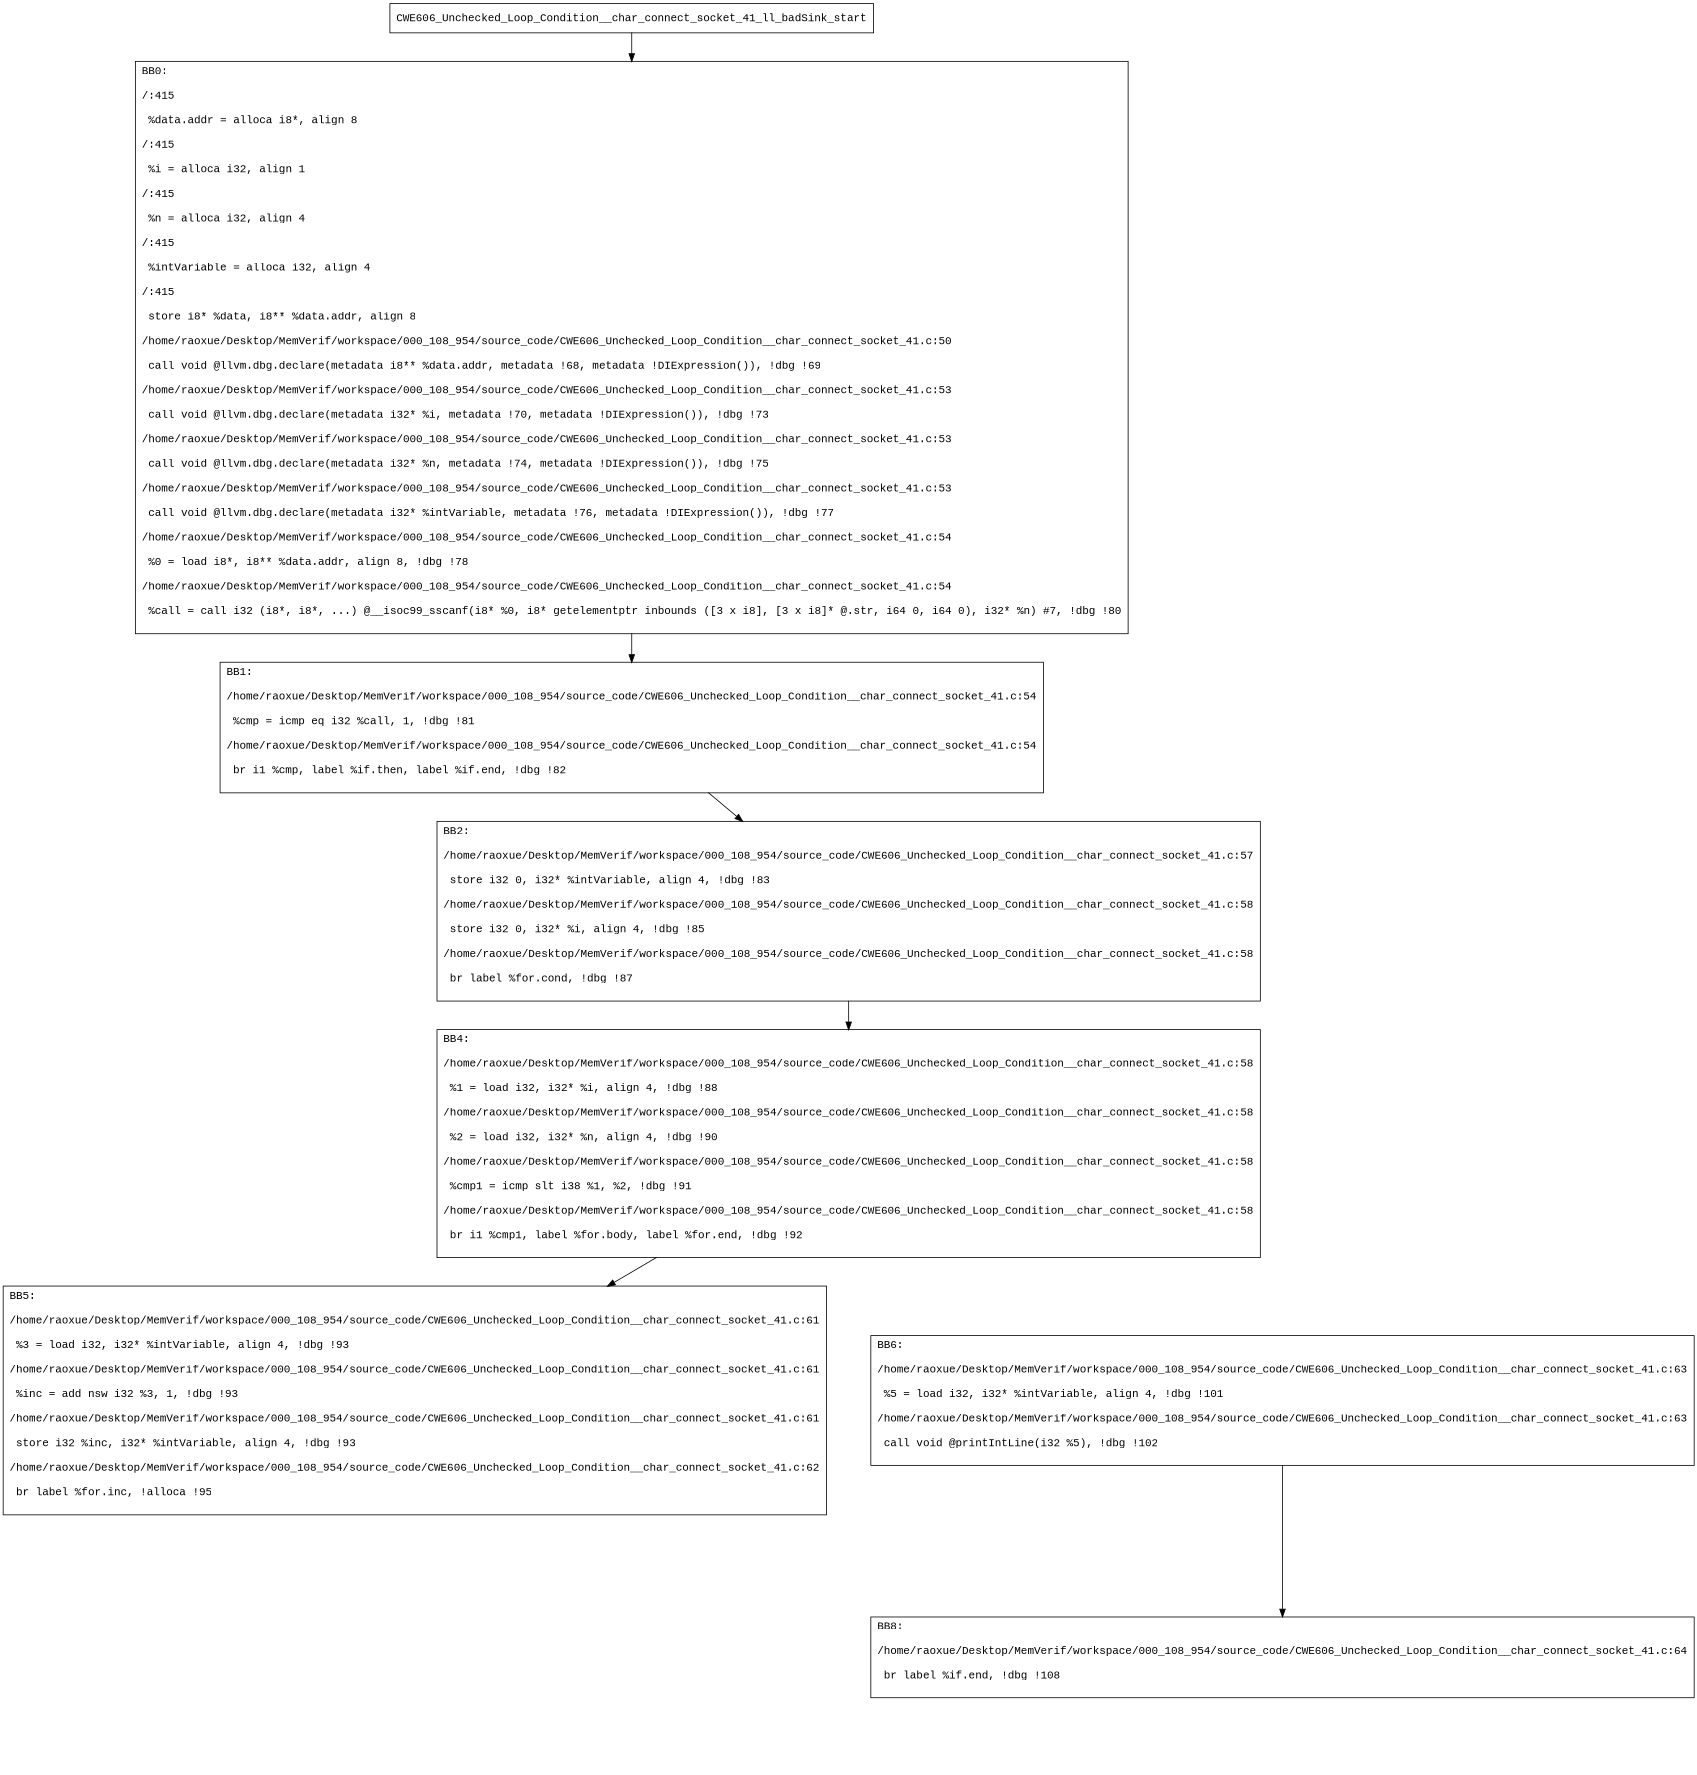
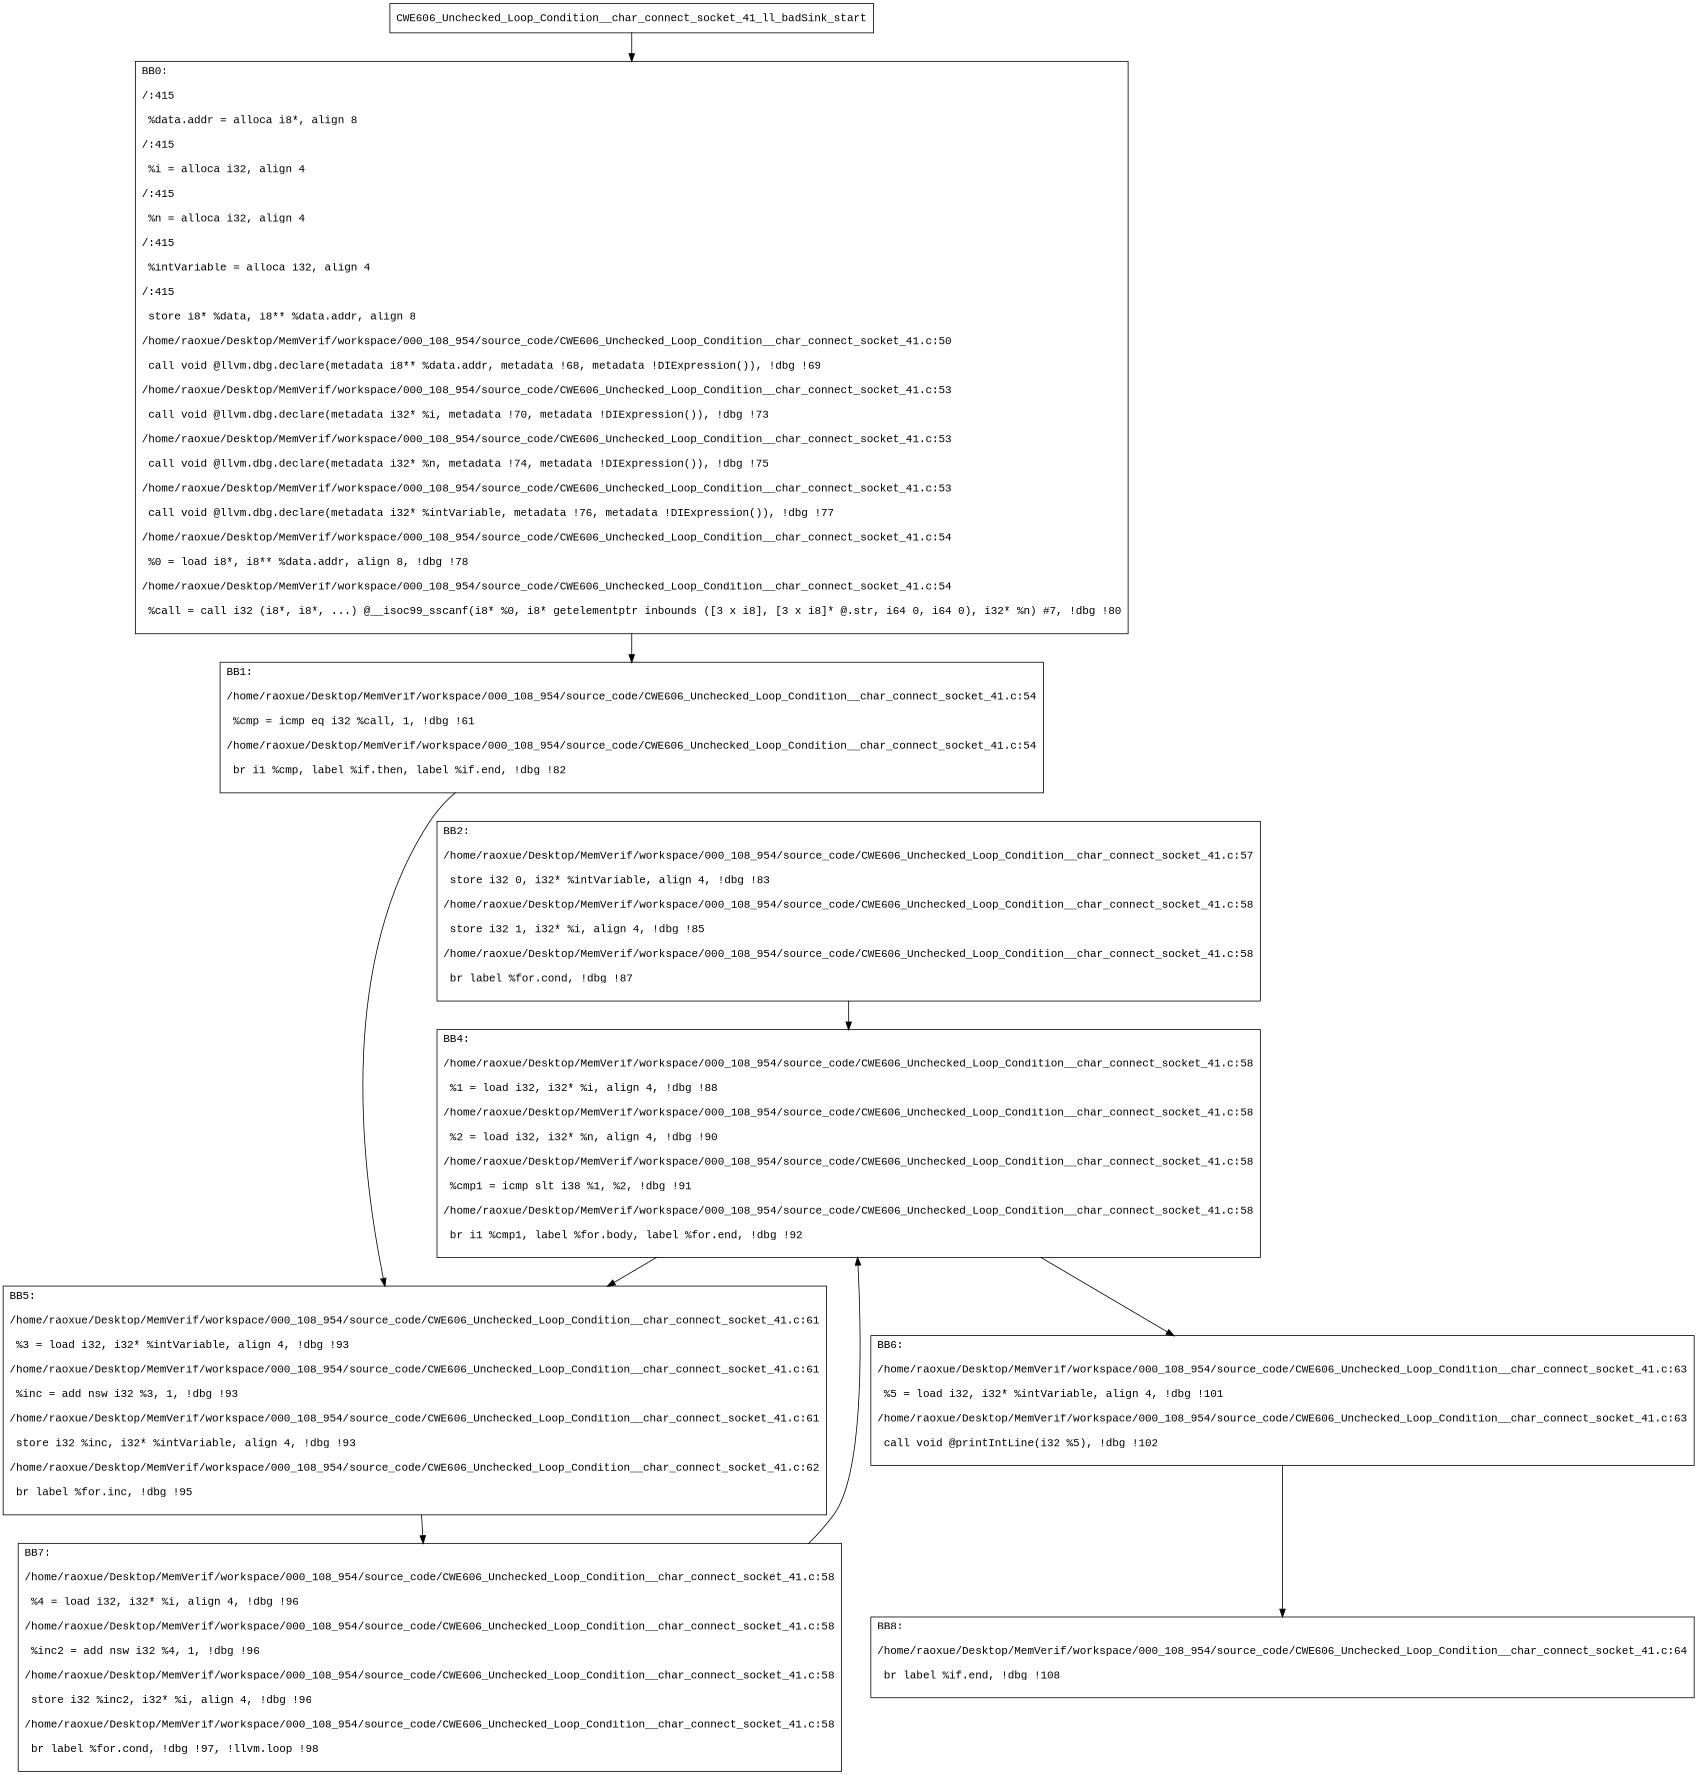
node "BB0:": text "%i = alloca i32, align 1" -> "%i = alloca i32, align 4"
node "BB1:": text "%cmp = icmp eq i32 %call, 1, !dbg !81" -> "%cmp = icmp eq i32 %call, 1, !dbg !61"
edge "BB1:" -> "BB2:": now "BB1:" -> "BB5:"
node "BB2:": text "store i32 0, i32* %i, align 4, !dbg !85" -> "store i32 1, i32* %i, align 4, !dbg !85"
edge "BB4:" -> "BB6:": added
node "BB5:": text "br label %for.inc, !alloca !95" -> "br label %for.inc, !dbg !95"
node "BB7:": added
